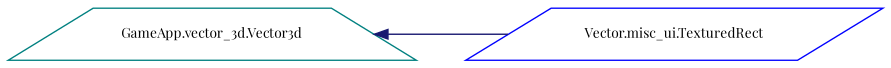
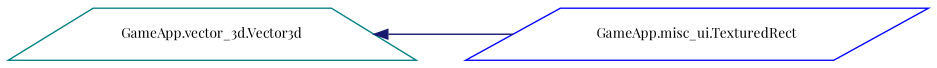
node "Vector.misc_ui.TexturedRect": label "Vector.misc_ui.TexturedRect" -> "GameApp.misc_ui.TexturedRect"
